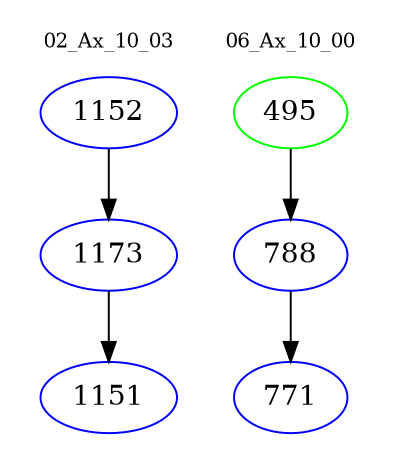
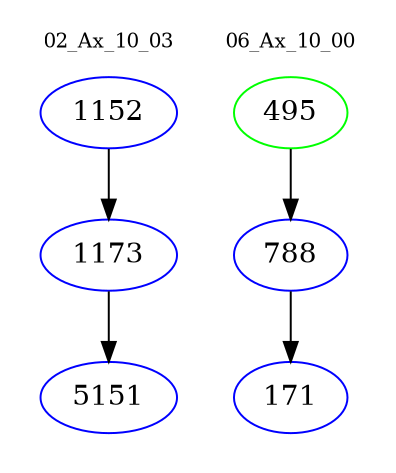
node "1151": label "1151" -> "5151"
node "771": label "771" -> "171"
